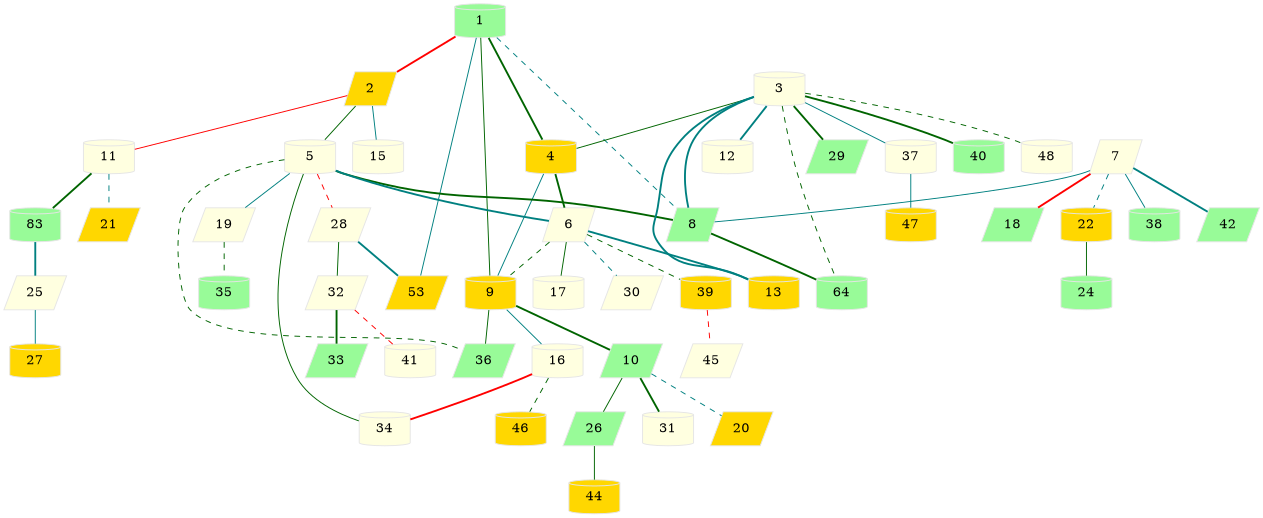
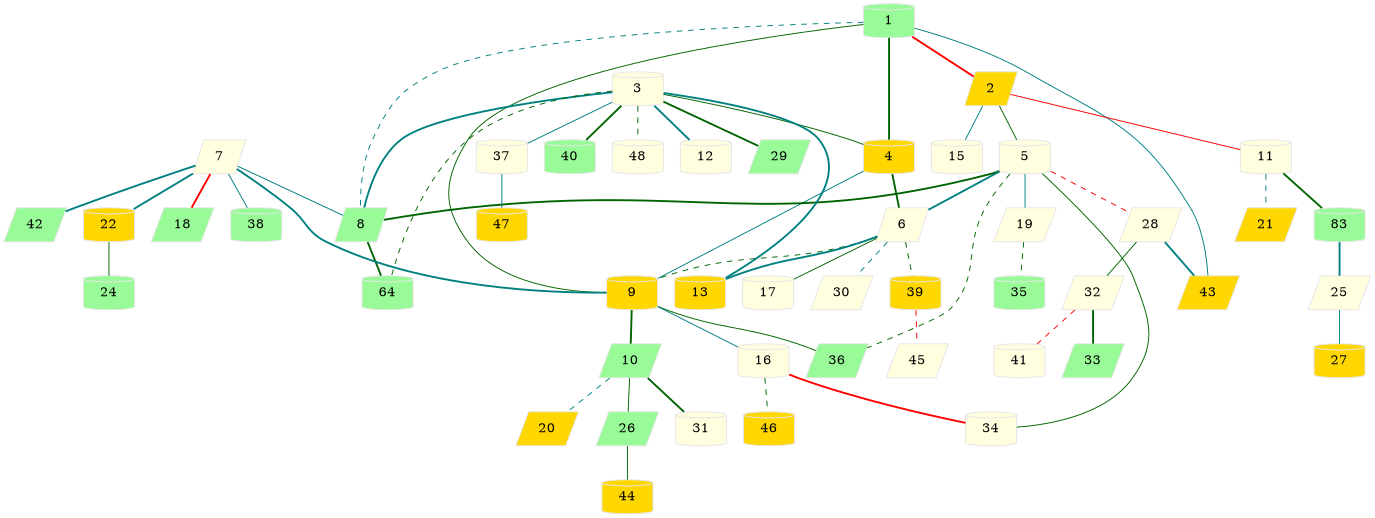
edge "7" -- "22": style dashed -> bold
edge "7" -- "9": added
node "53": label "53" -> "43"
